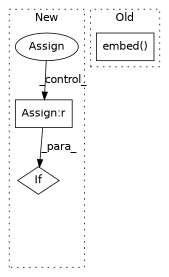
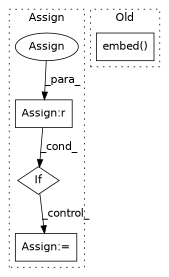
cluster "New": label "New" -> "Assign"
edge "Assign" -> "Assign:r": label "_control_" -> "_para_"
edge "Assign:r" -> "If": label "_para_" -> "_cond_"
node "Assign:=": added
